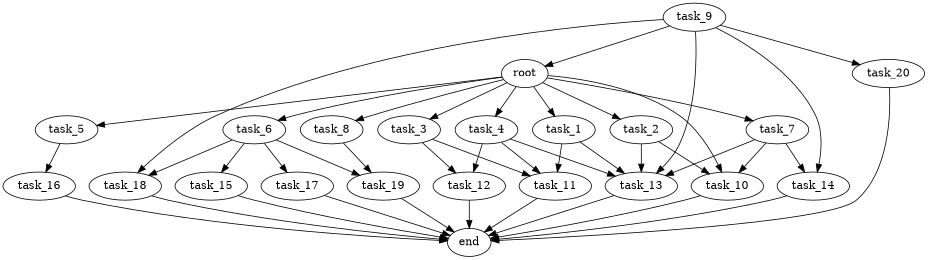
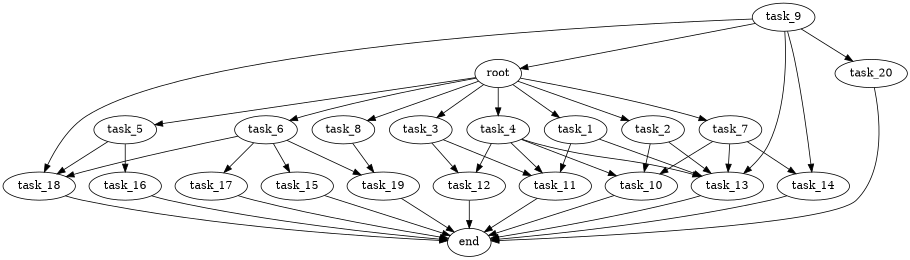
edge "root" -> "task_10": now "task_4" -> "task_10"
edge "task_5" -> "task_18": added
